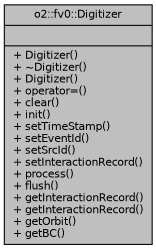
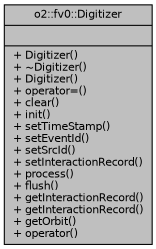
node "o2::fv0::Digitizer": text "+ getBC()" -> "+ operator()"
